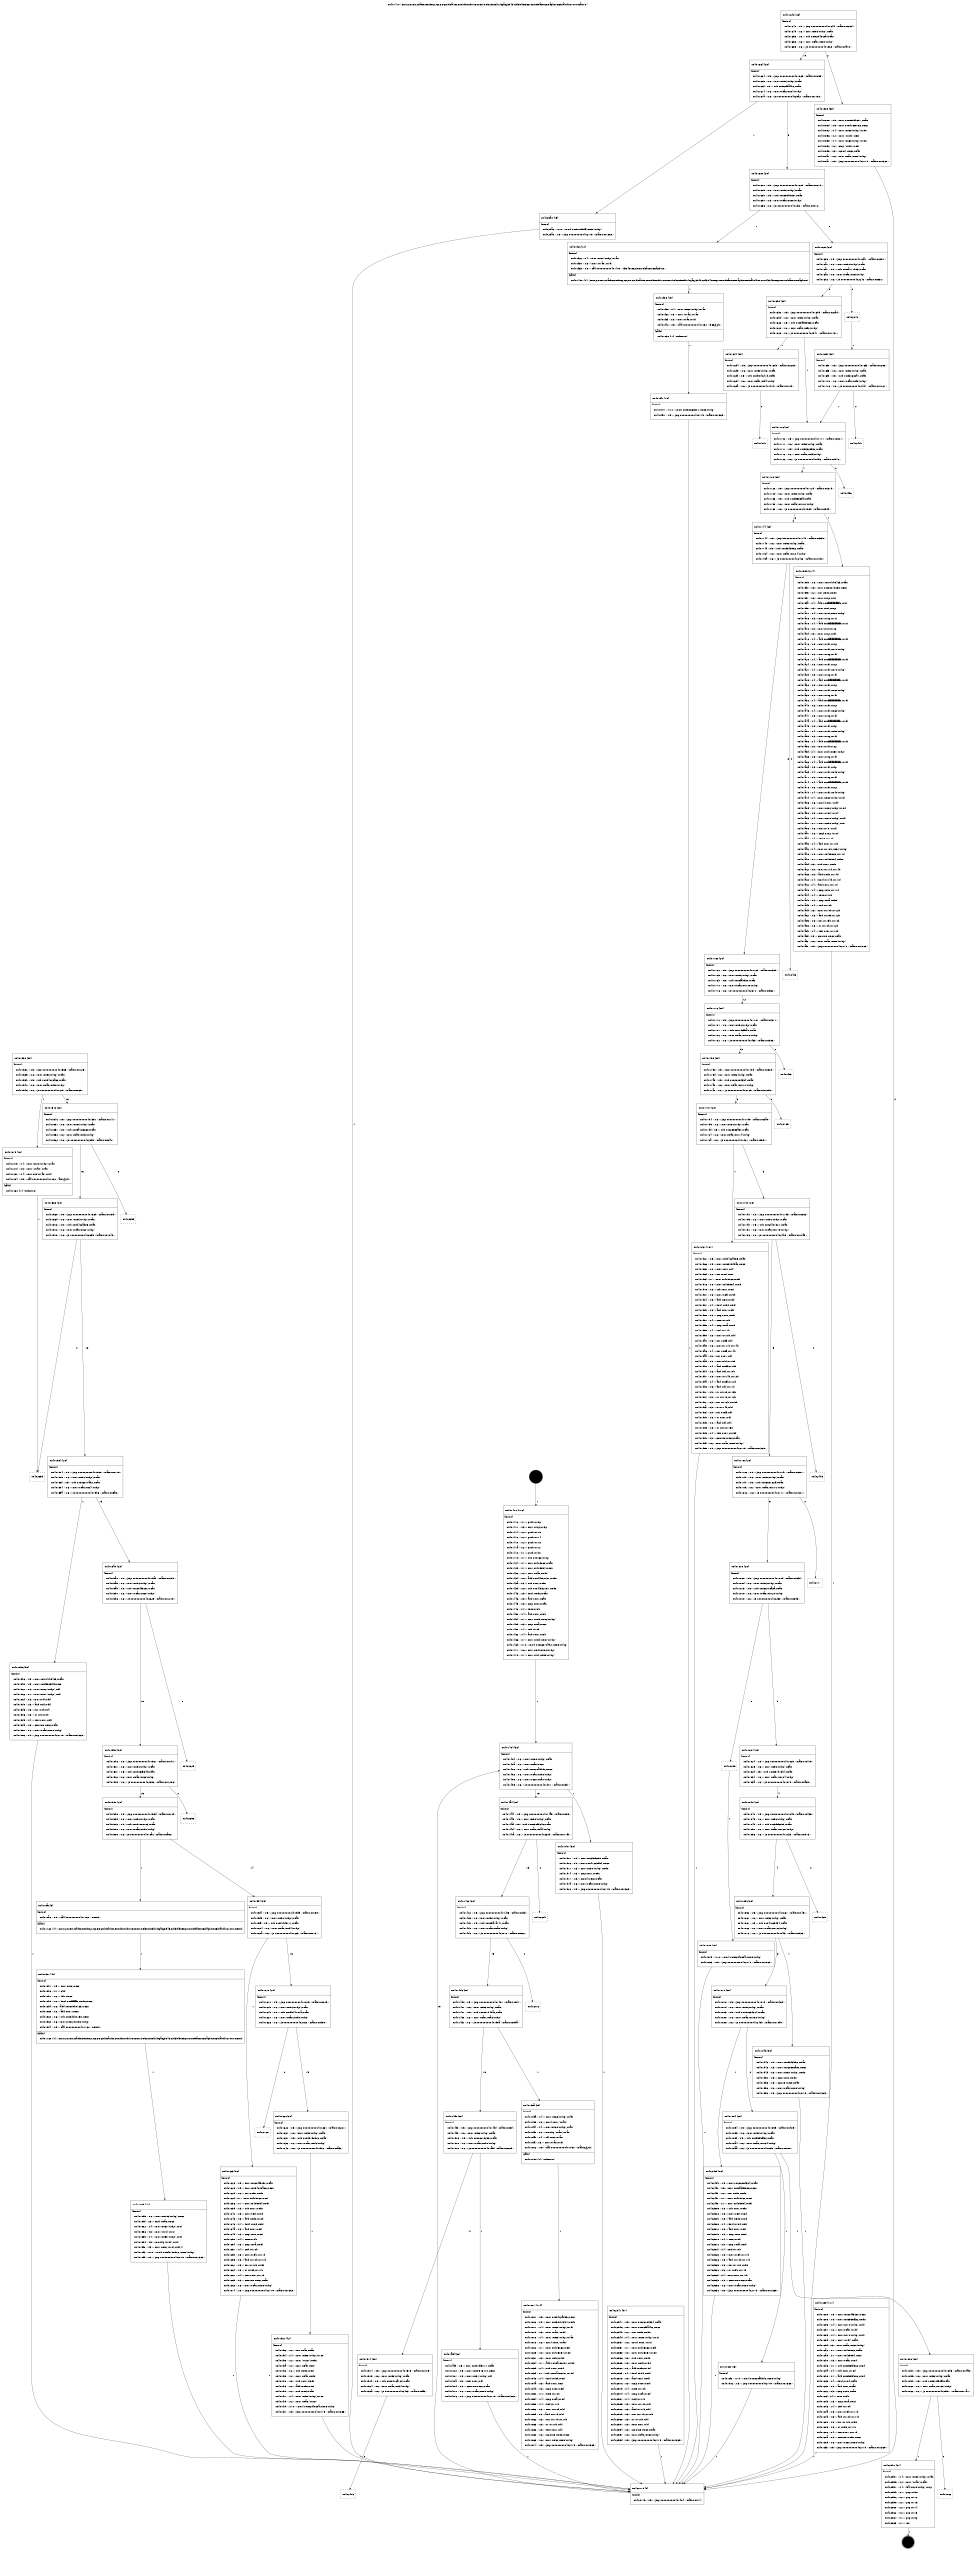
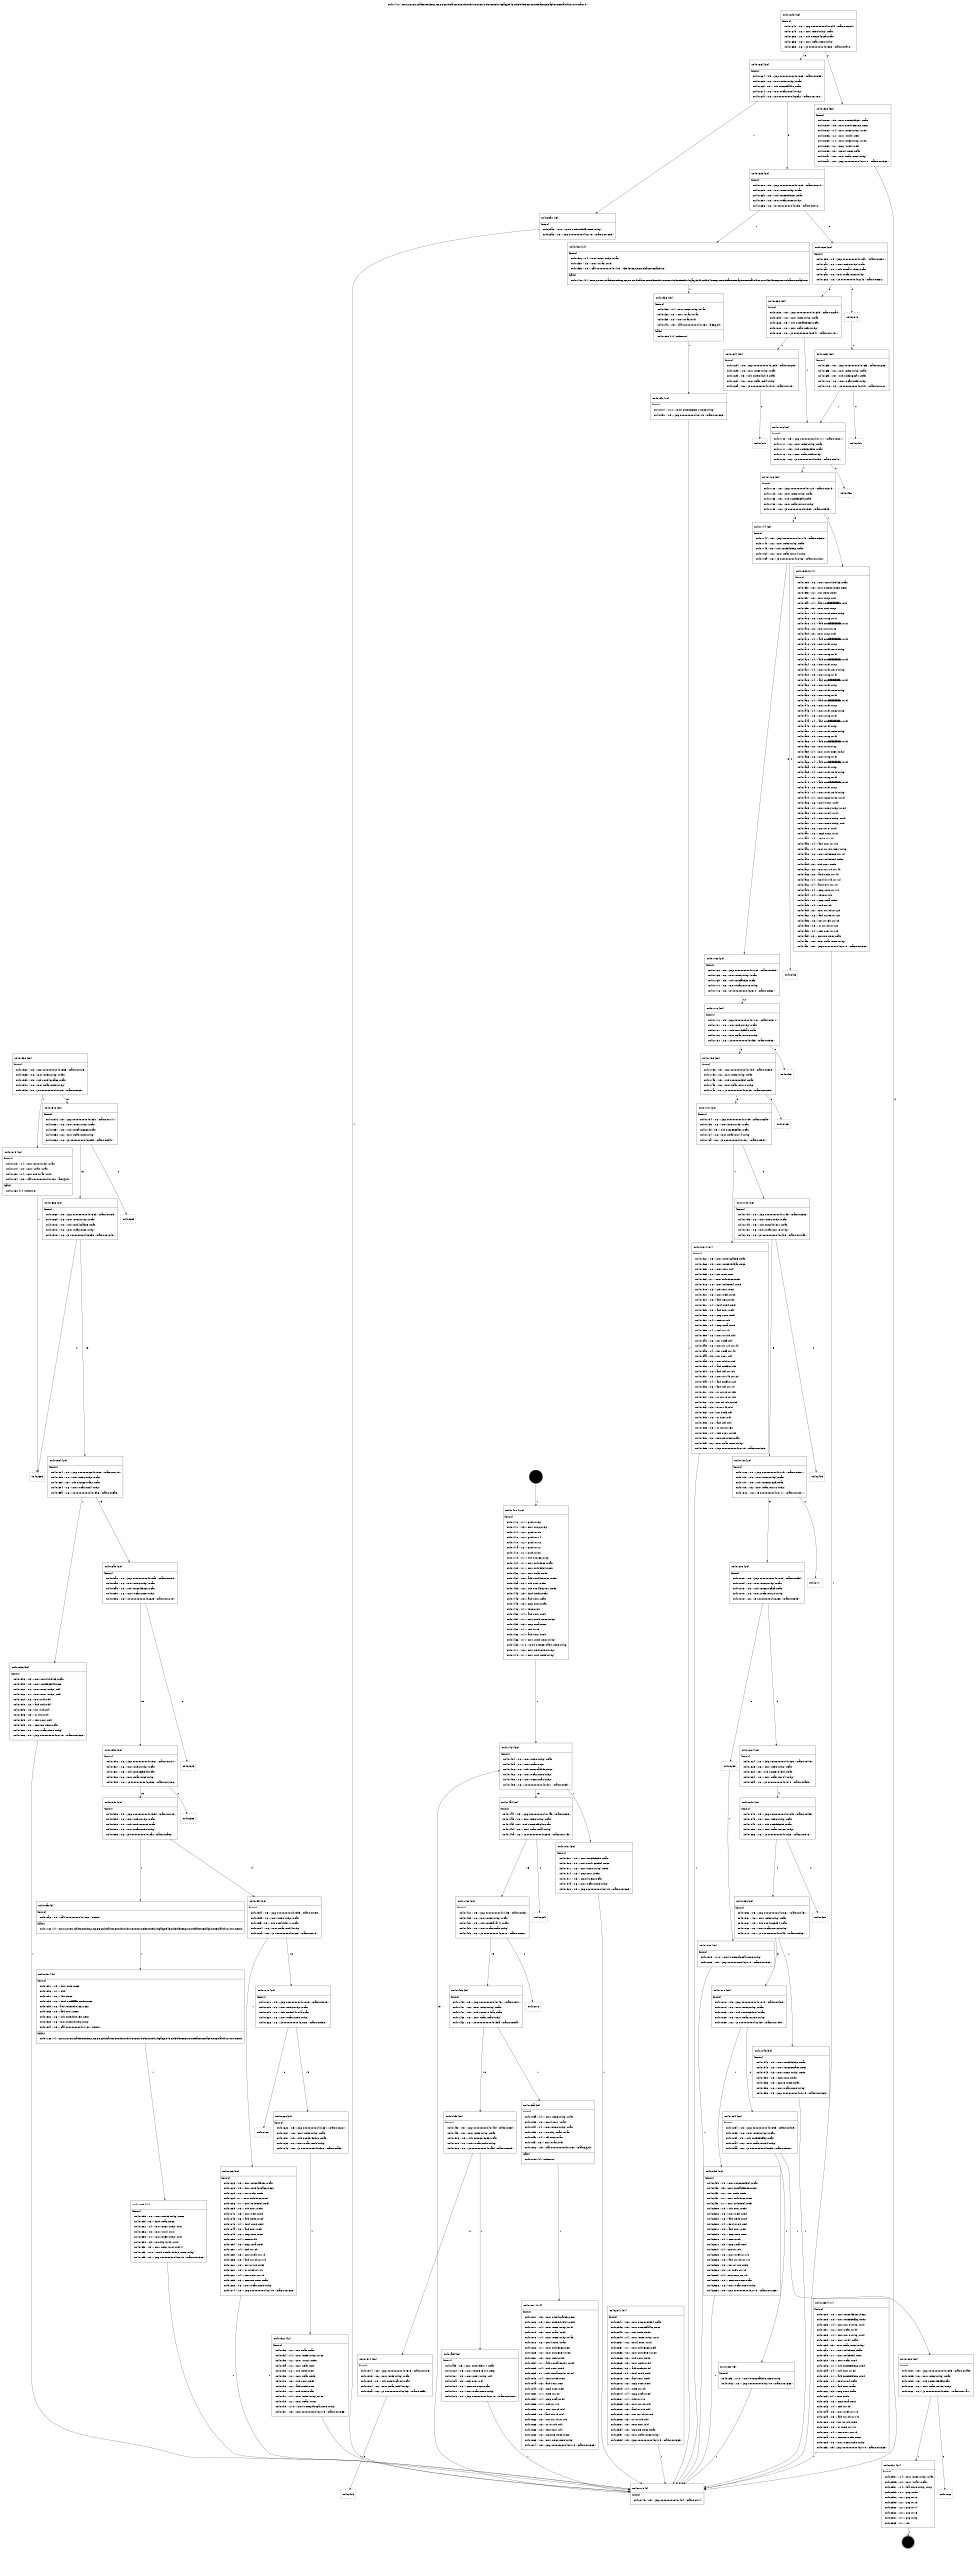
edge "0x40177c [28]" -> "0x401798 [28]": label " 13" -> " 6"
